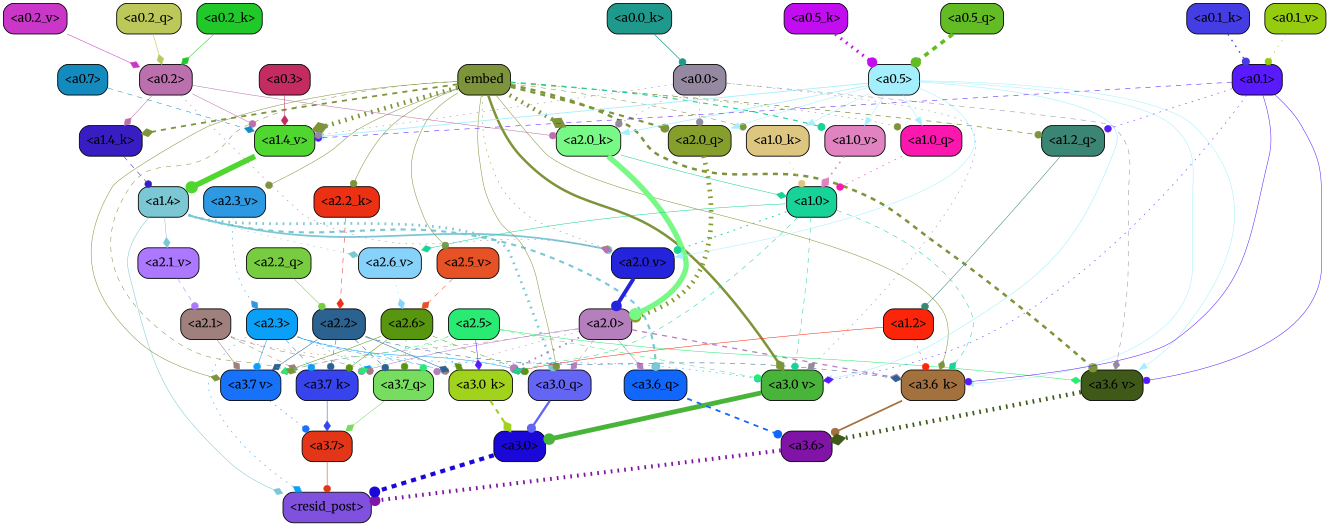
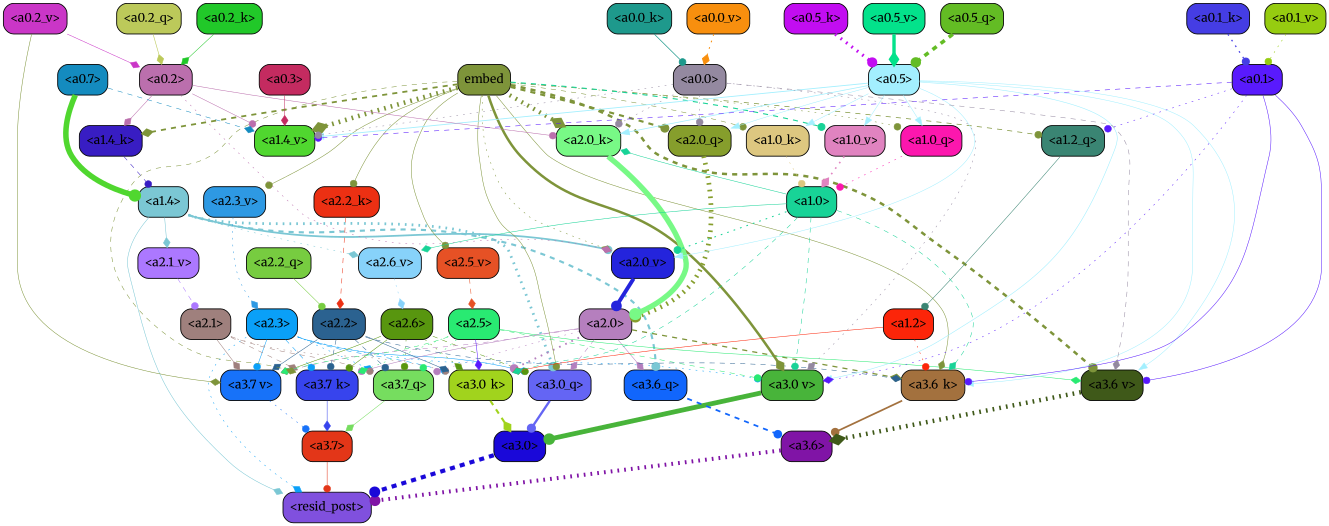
node "<a0.0_v>": added
node "<a0.5_v>": added
edge "embed" -> "<a3.7_v>": now "<a0.2_v>" -> "<a3.7_v>"
edge "<a1.4_v>" -> "<a1.4>": now "<a0.7>" -> "<a1.4>"
edge "<a2.0_k>" -> "<a1.0>": reversed
edge "<a2.5_v>" -> "<a2.6>": now "<a2.5_v>" -> "<a2.5>"
edge "<a2.0>" -> "<a3.6_k>": color #b57fbe -> #7e943a
